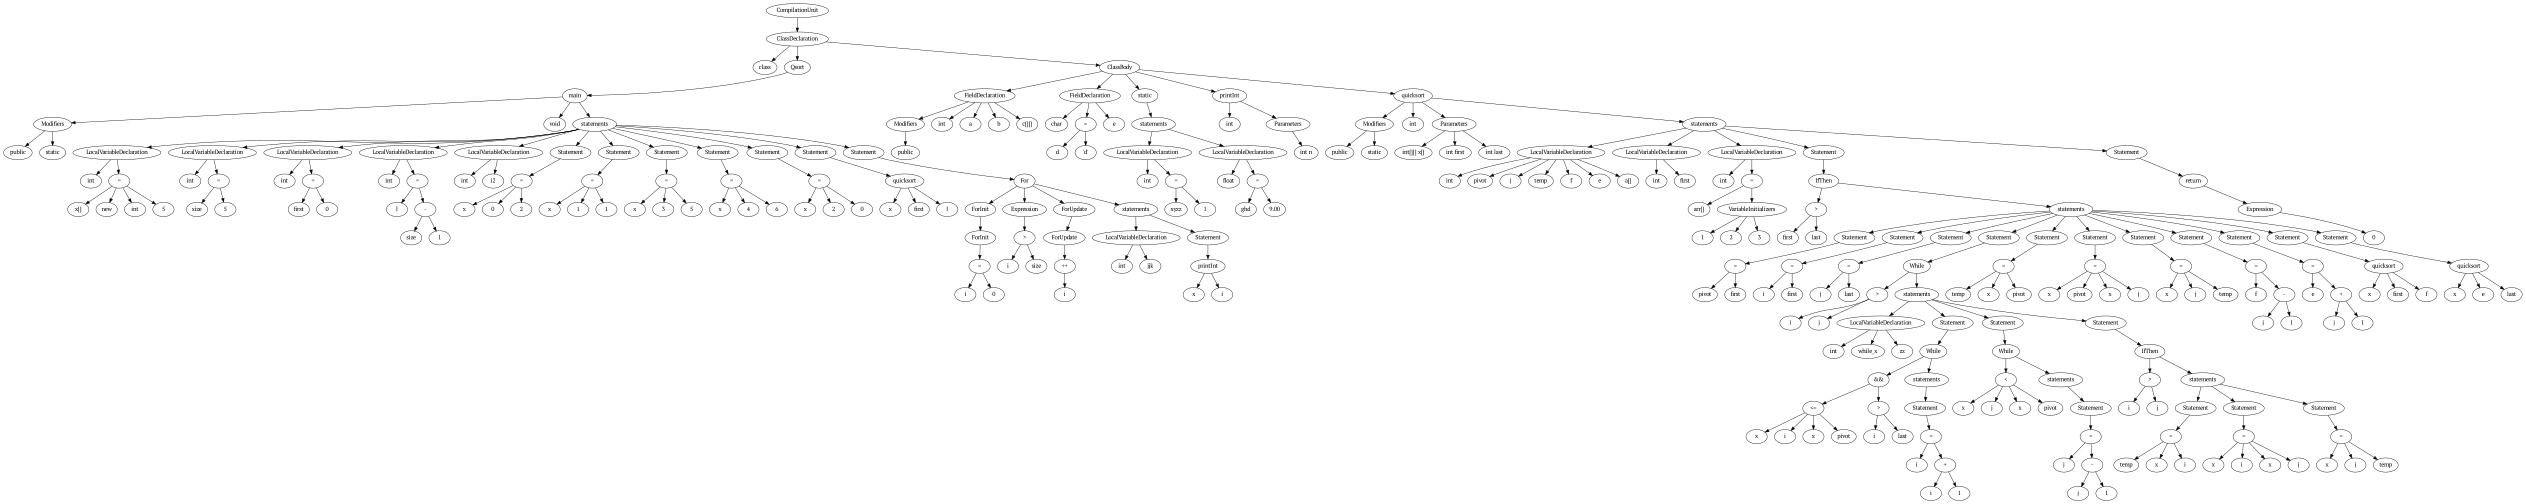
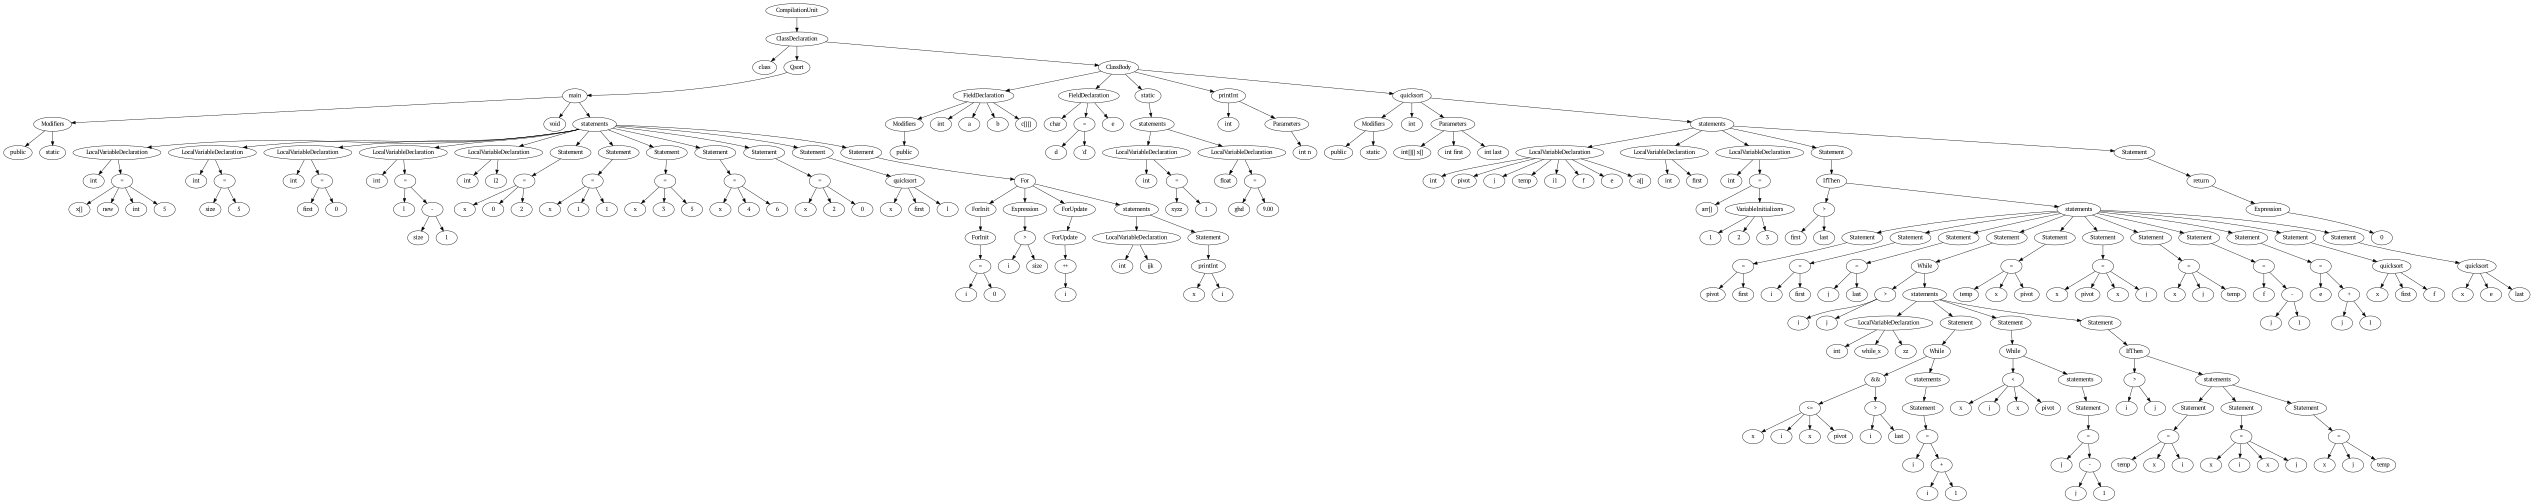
node "i1": added
